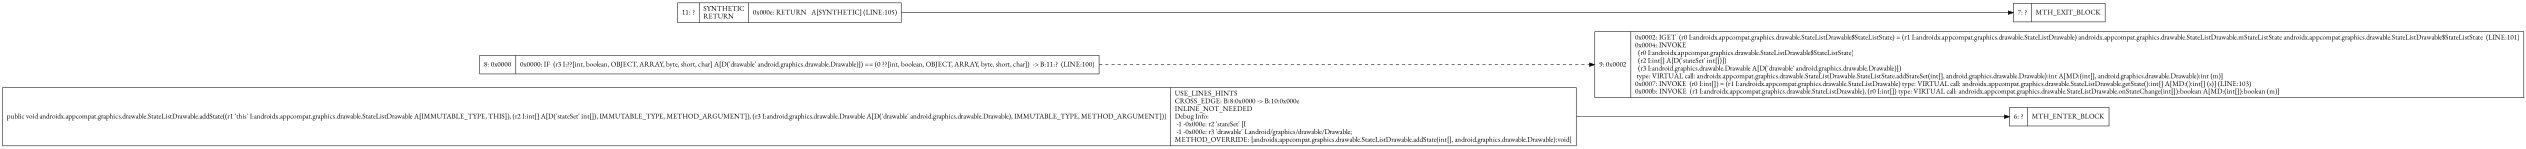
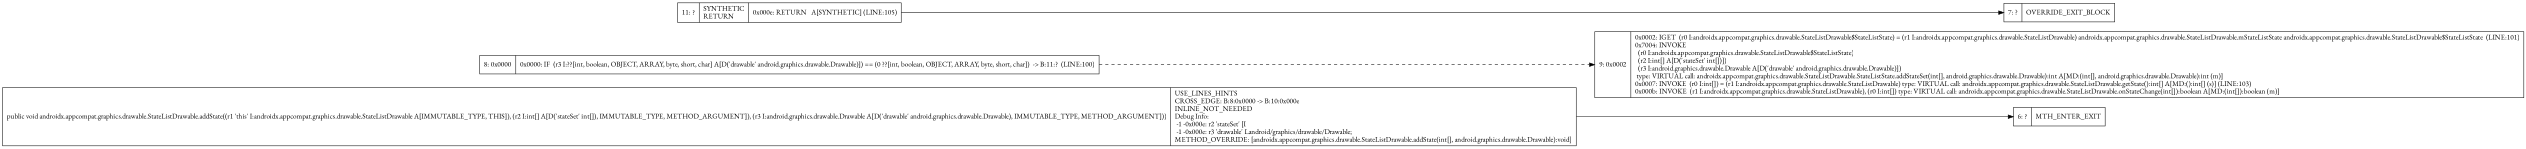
node "7: ?": text "MTH_EXIT_BLOCK" -> "OVERRIDE_EXIT_BLOCK"
node "9: 0x0002": text "0x0004: INVOKE" -> "0x7004: INVOKE"
node "6: ?": text "MTH_ENTER_BLOCK" -> "MTH_ENTER_EXIT"
